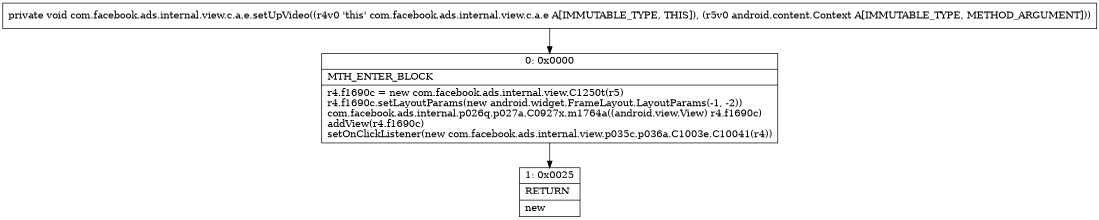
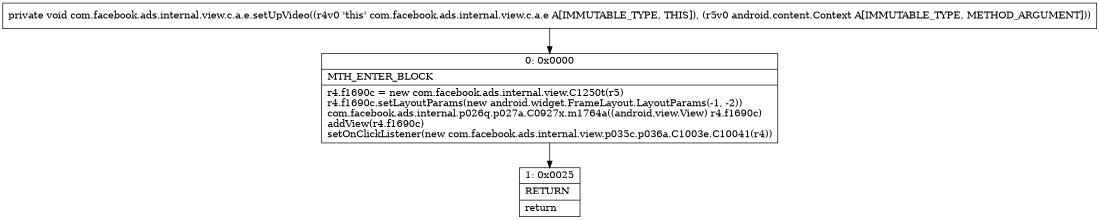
node "1: 0x0025": text "new" -> "return"
